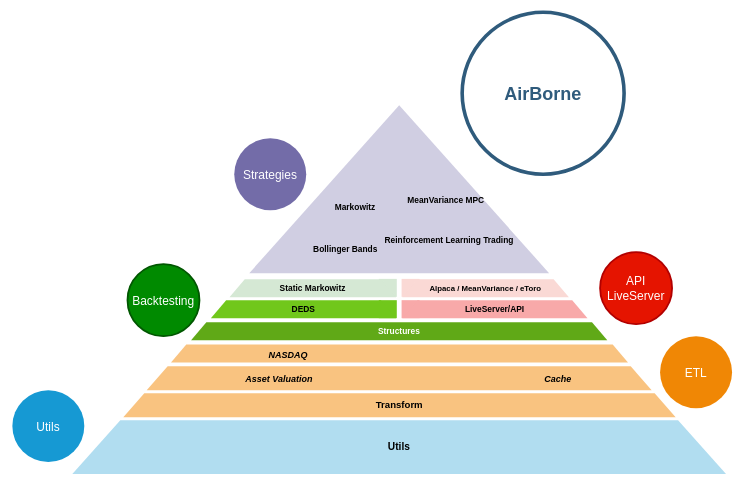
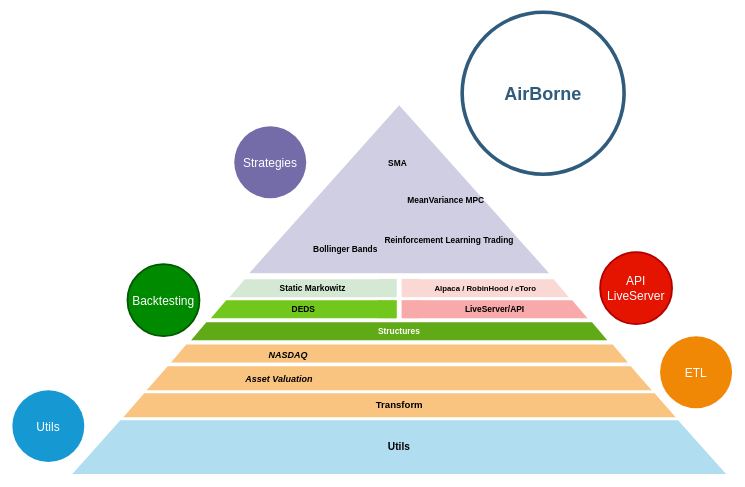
node "SMA": added
node "Strategies": moved (270, 174) -> (270, 162)
node "Markowitz": removed
node "Alpaca / MeanVariance / eToro": label "Alpaca / MeanVariance / eToro" -> "Alpaca / RobinHood / eToro"
node "Cache": removed
